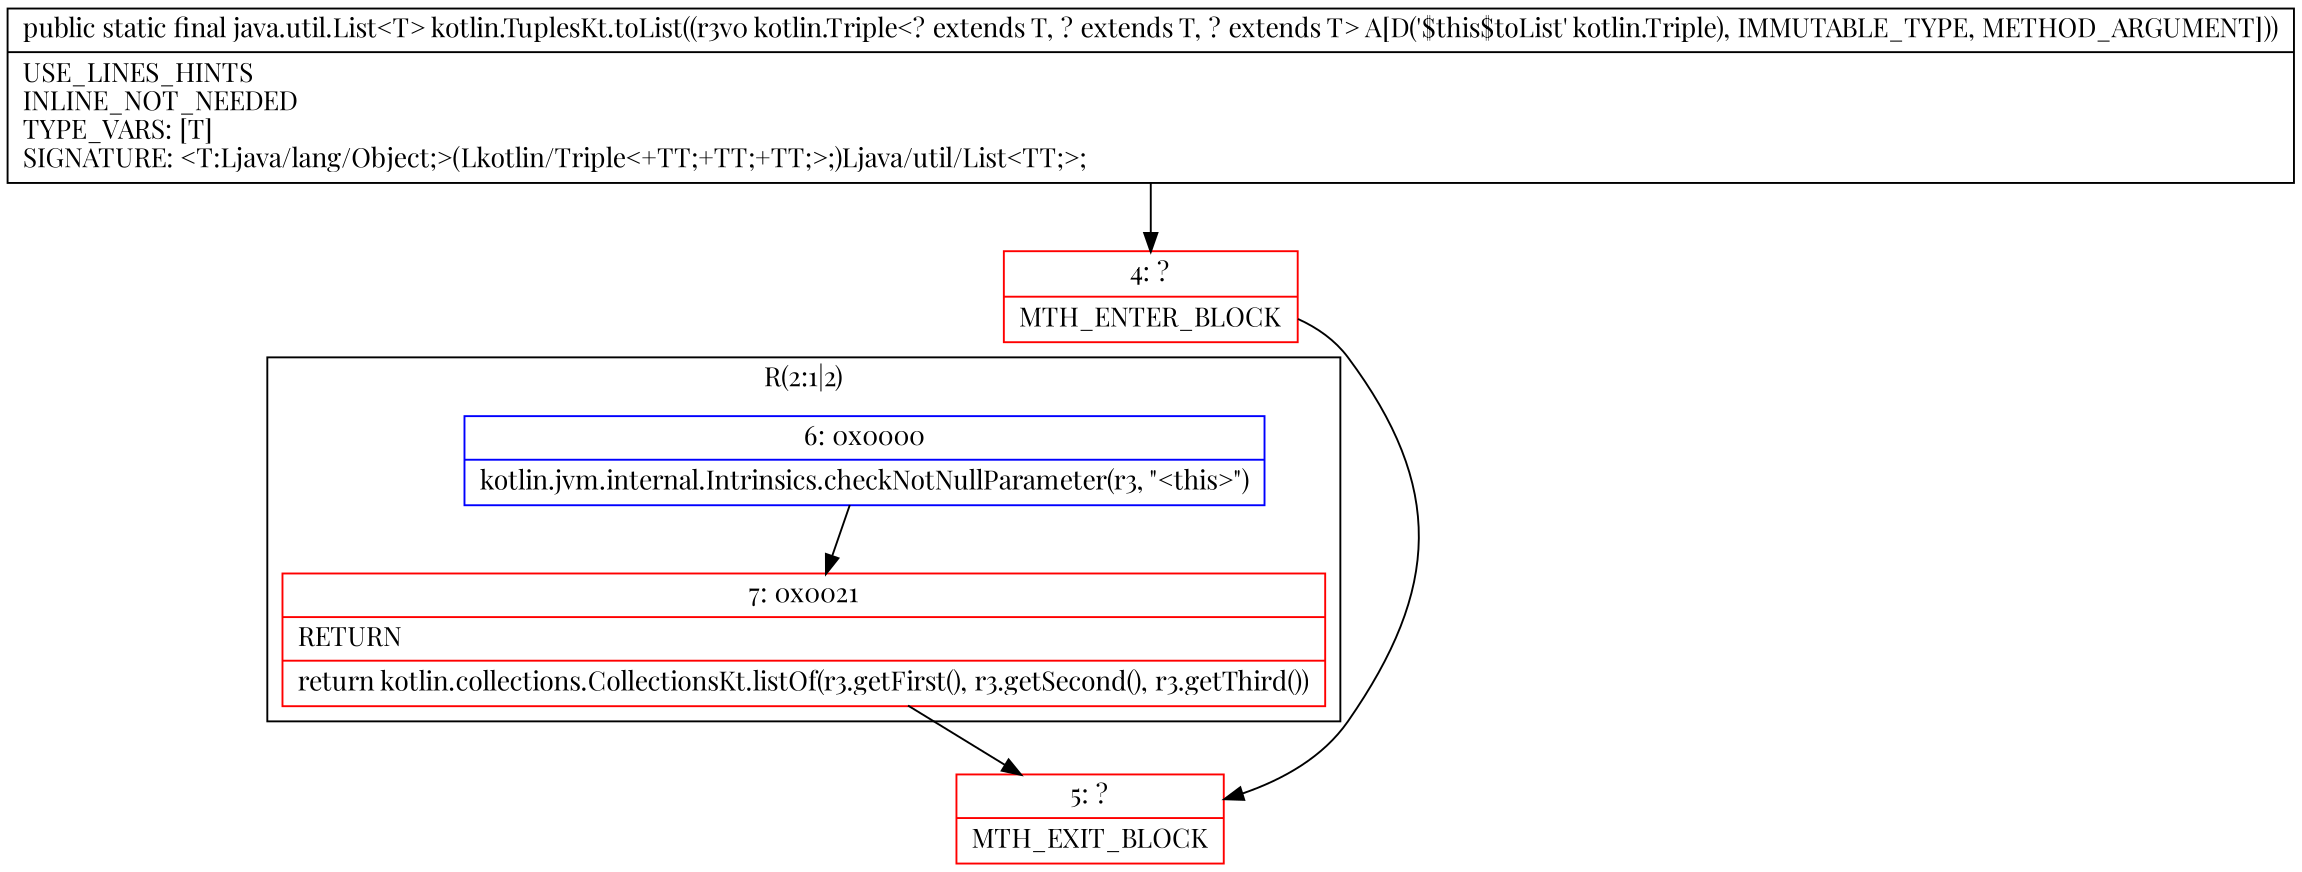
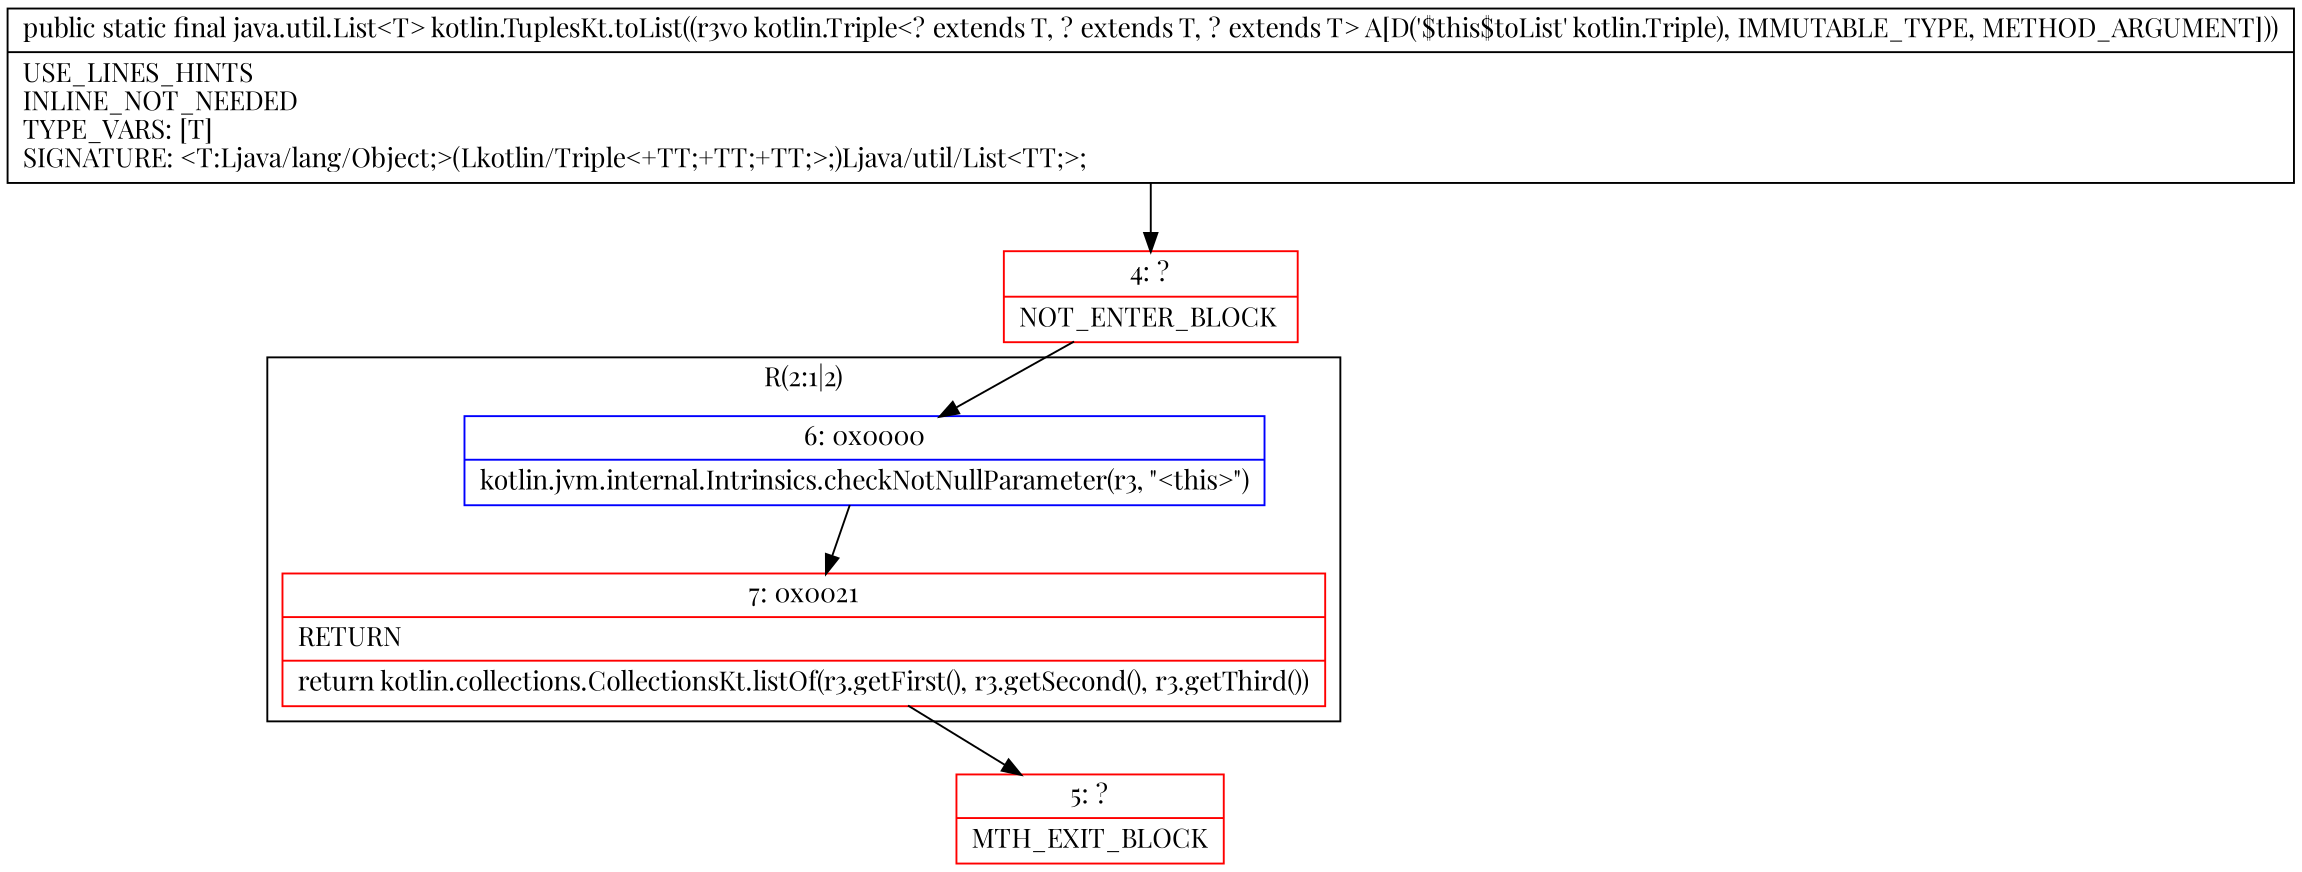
node "4: ?": text "MTH_ENTER_BLOCK" -> "NOT_ENTER_BLOCK"
edge "4: ?" -> "5: ?": now "4: ?" -> "6: 0x0000"
